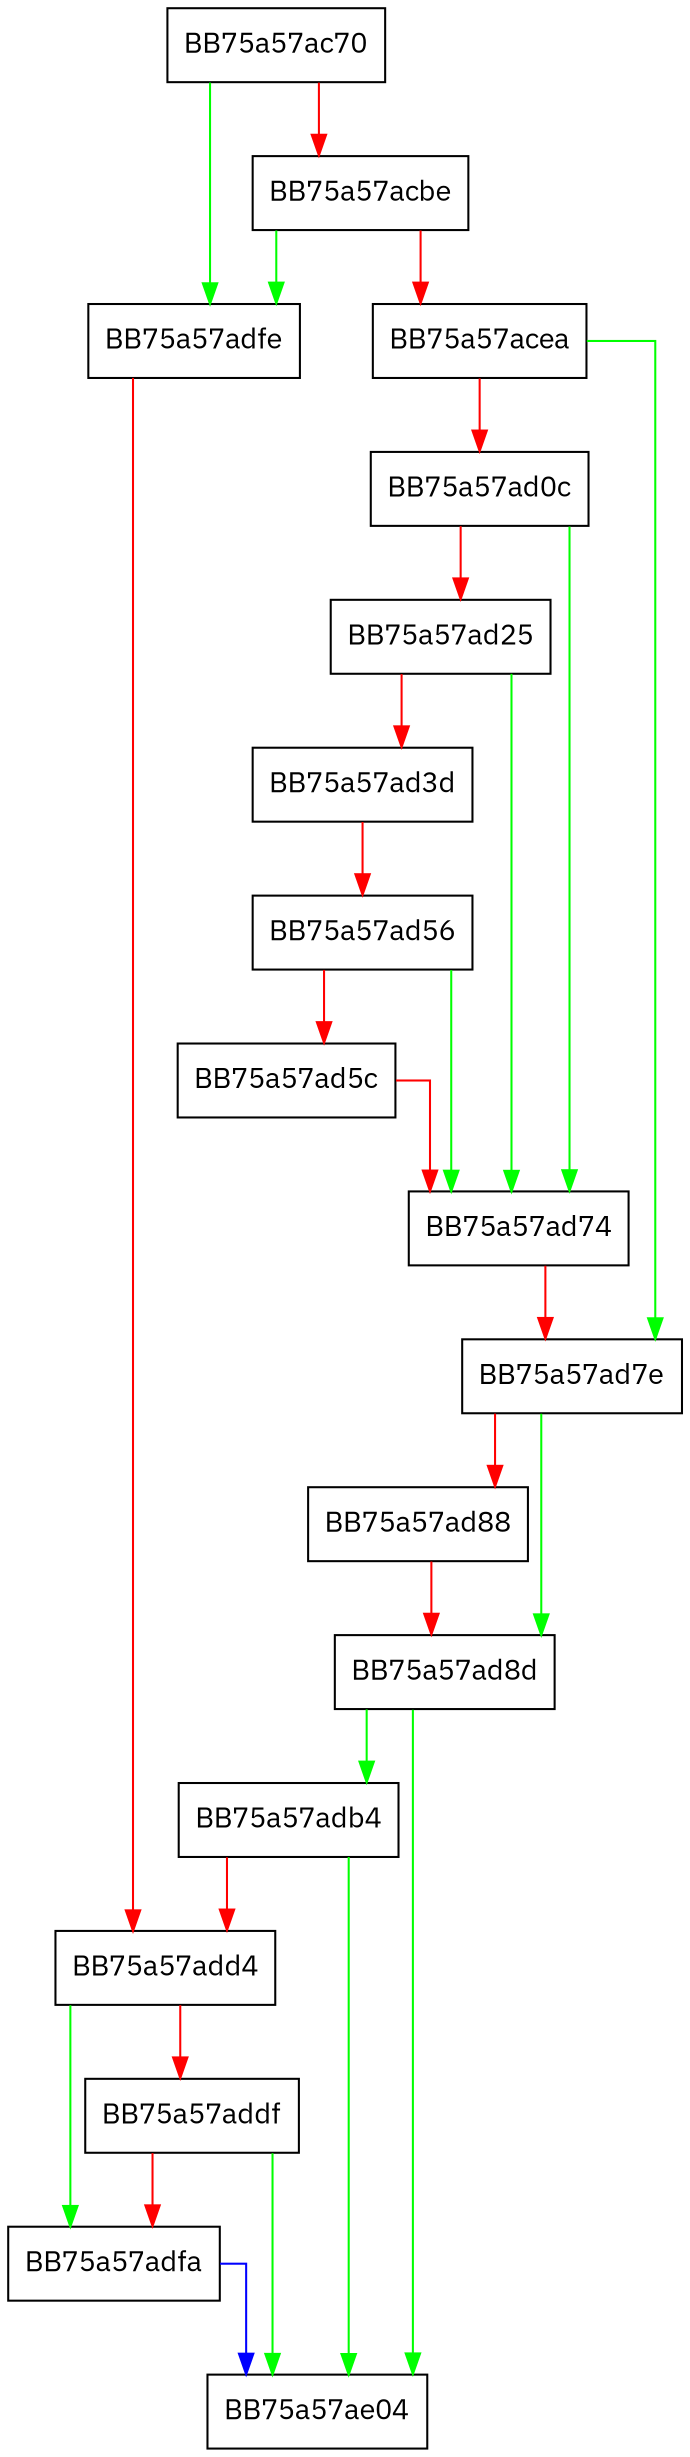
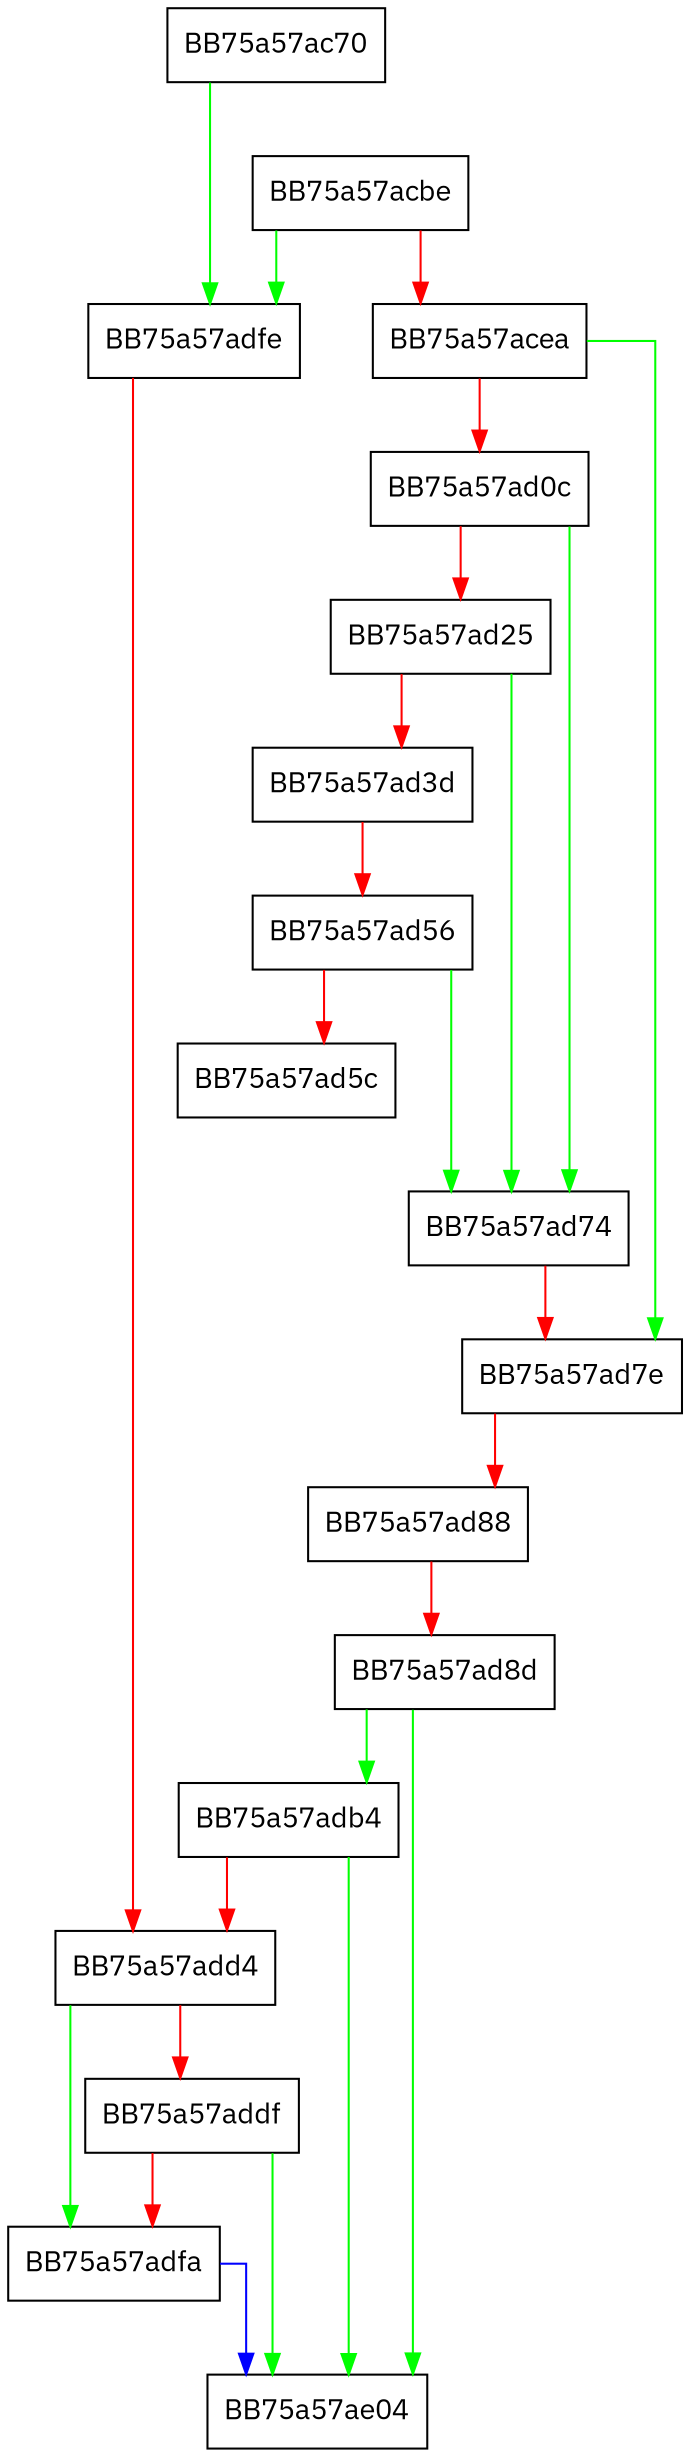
edge "BB75a57ac70" -> "BB75a57acbe": removed
edge "BB75a57ad5c" -> "BB75a57ad74": removed
edge "BB75a57ad7e" -> "BB75a57ad8d": removed
